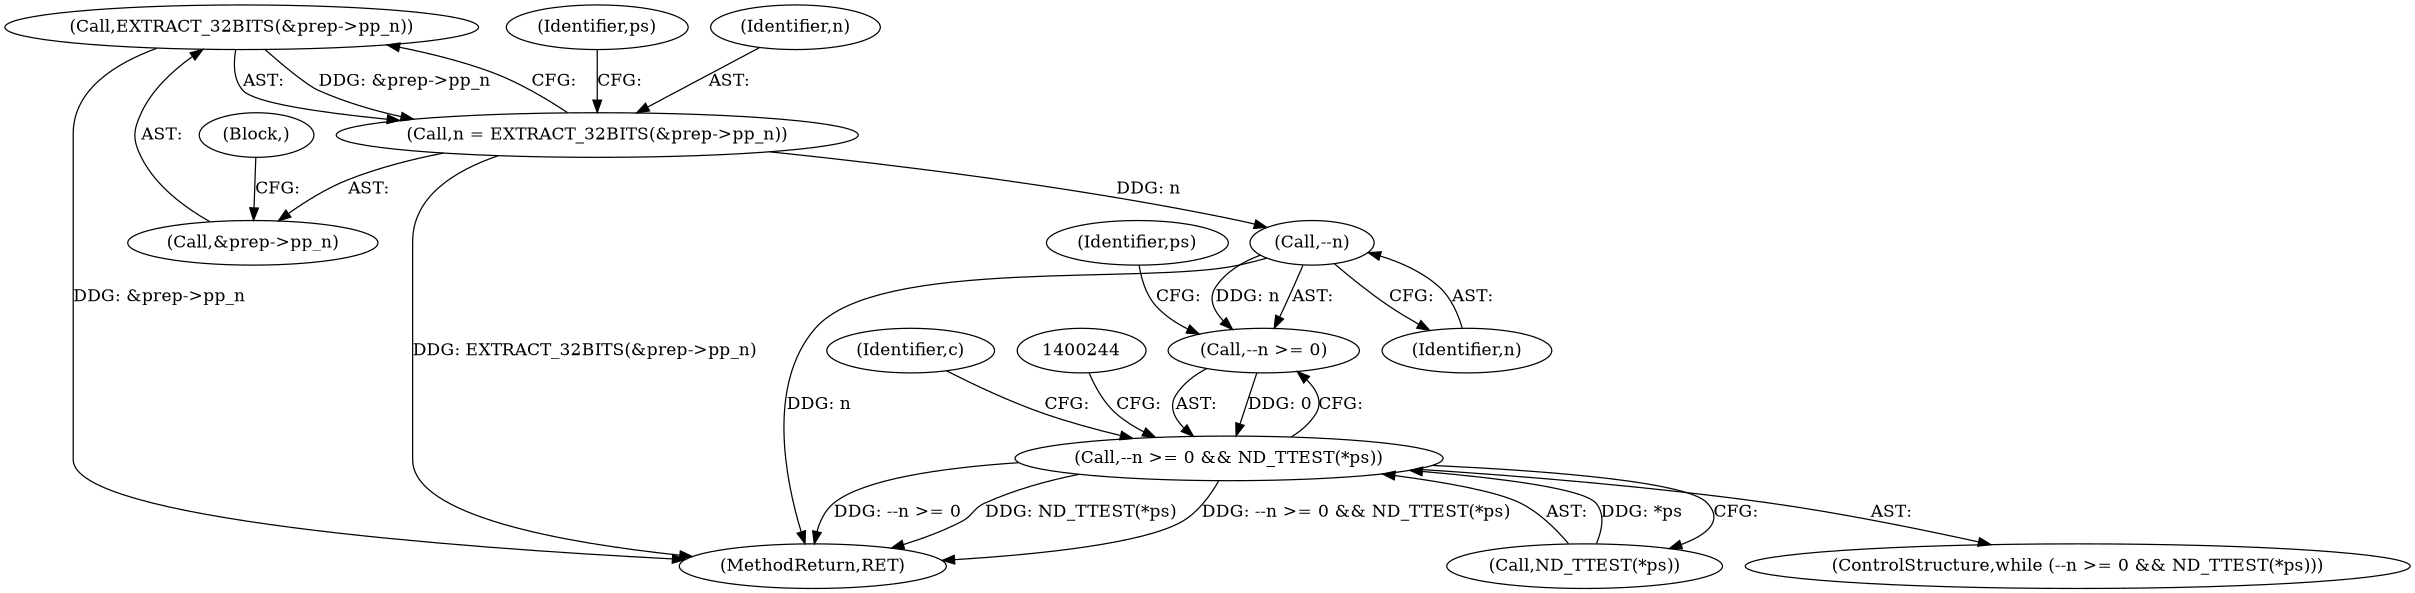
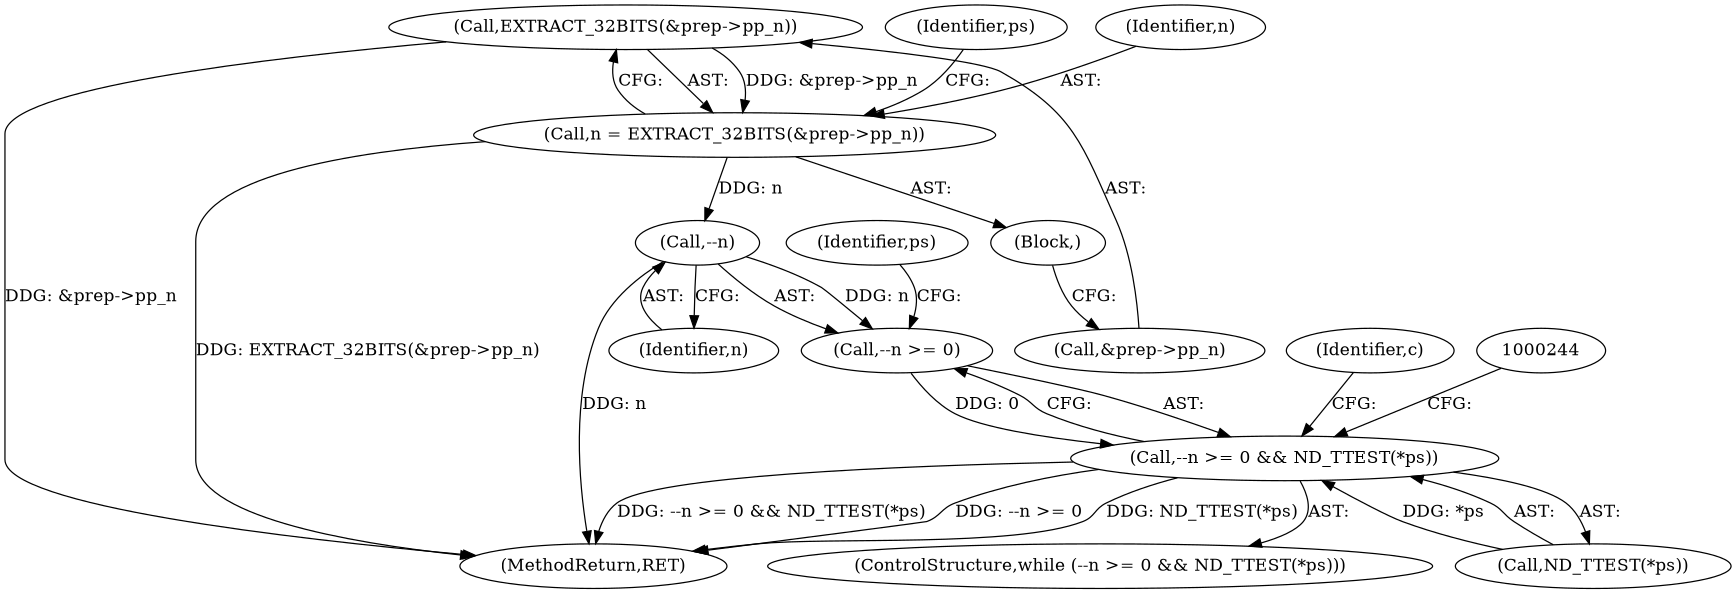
edge "(Call,n = EXTRACT_32BITS(&prep->pp_n))" -> "(Call,&prep->pp_n)": now "(Call,n = EXTRACT_32BITS(&prep->pp_n))" -> "(Block,)"
node "1400244": label "1400244" -> "1000244"
edge "(Call,--n >= 0 && ND_TTEST(*ps))" -> "(Call,ND_TTEST(*ps))": label "CFG: " -> "AST: "
